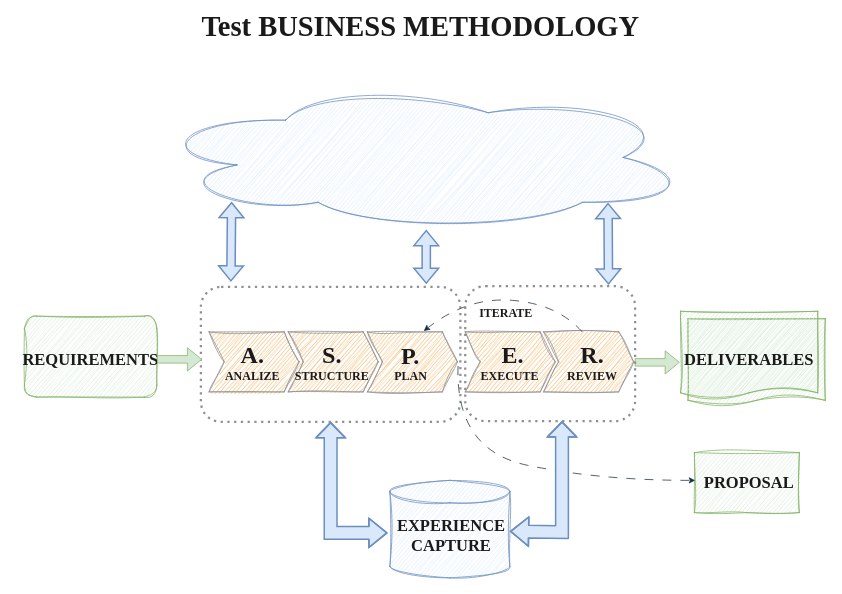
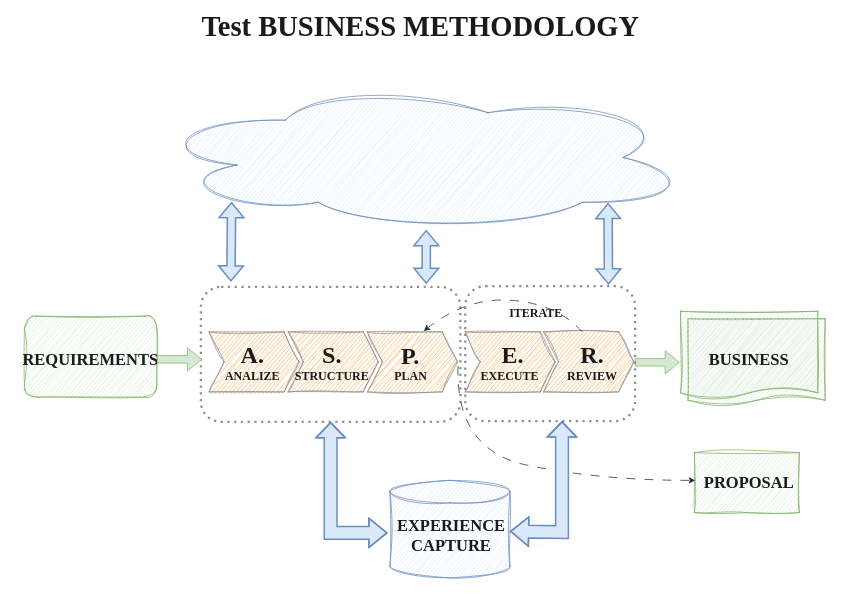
node "ITERATE": moved (506, 312) -> (536, 312)
node "DELIVERABLES": label "DELIVERABLES" -> "BUSINESS"
